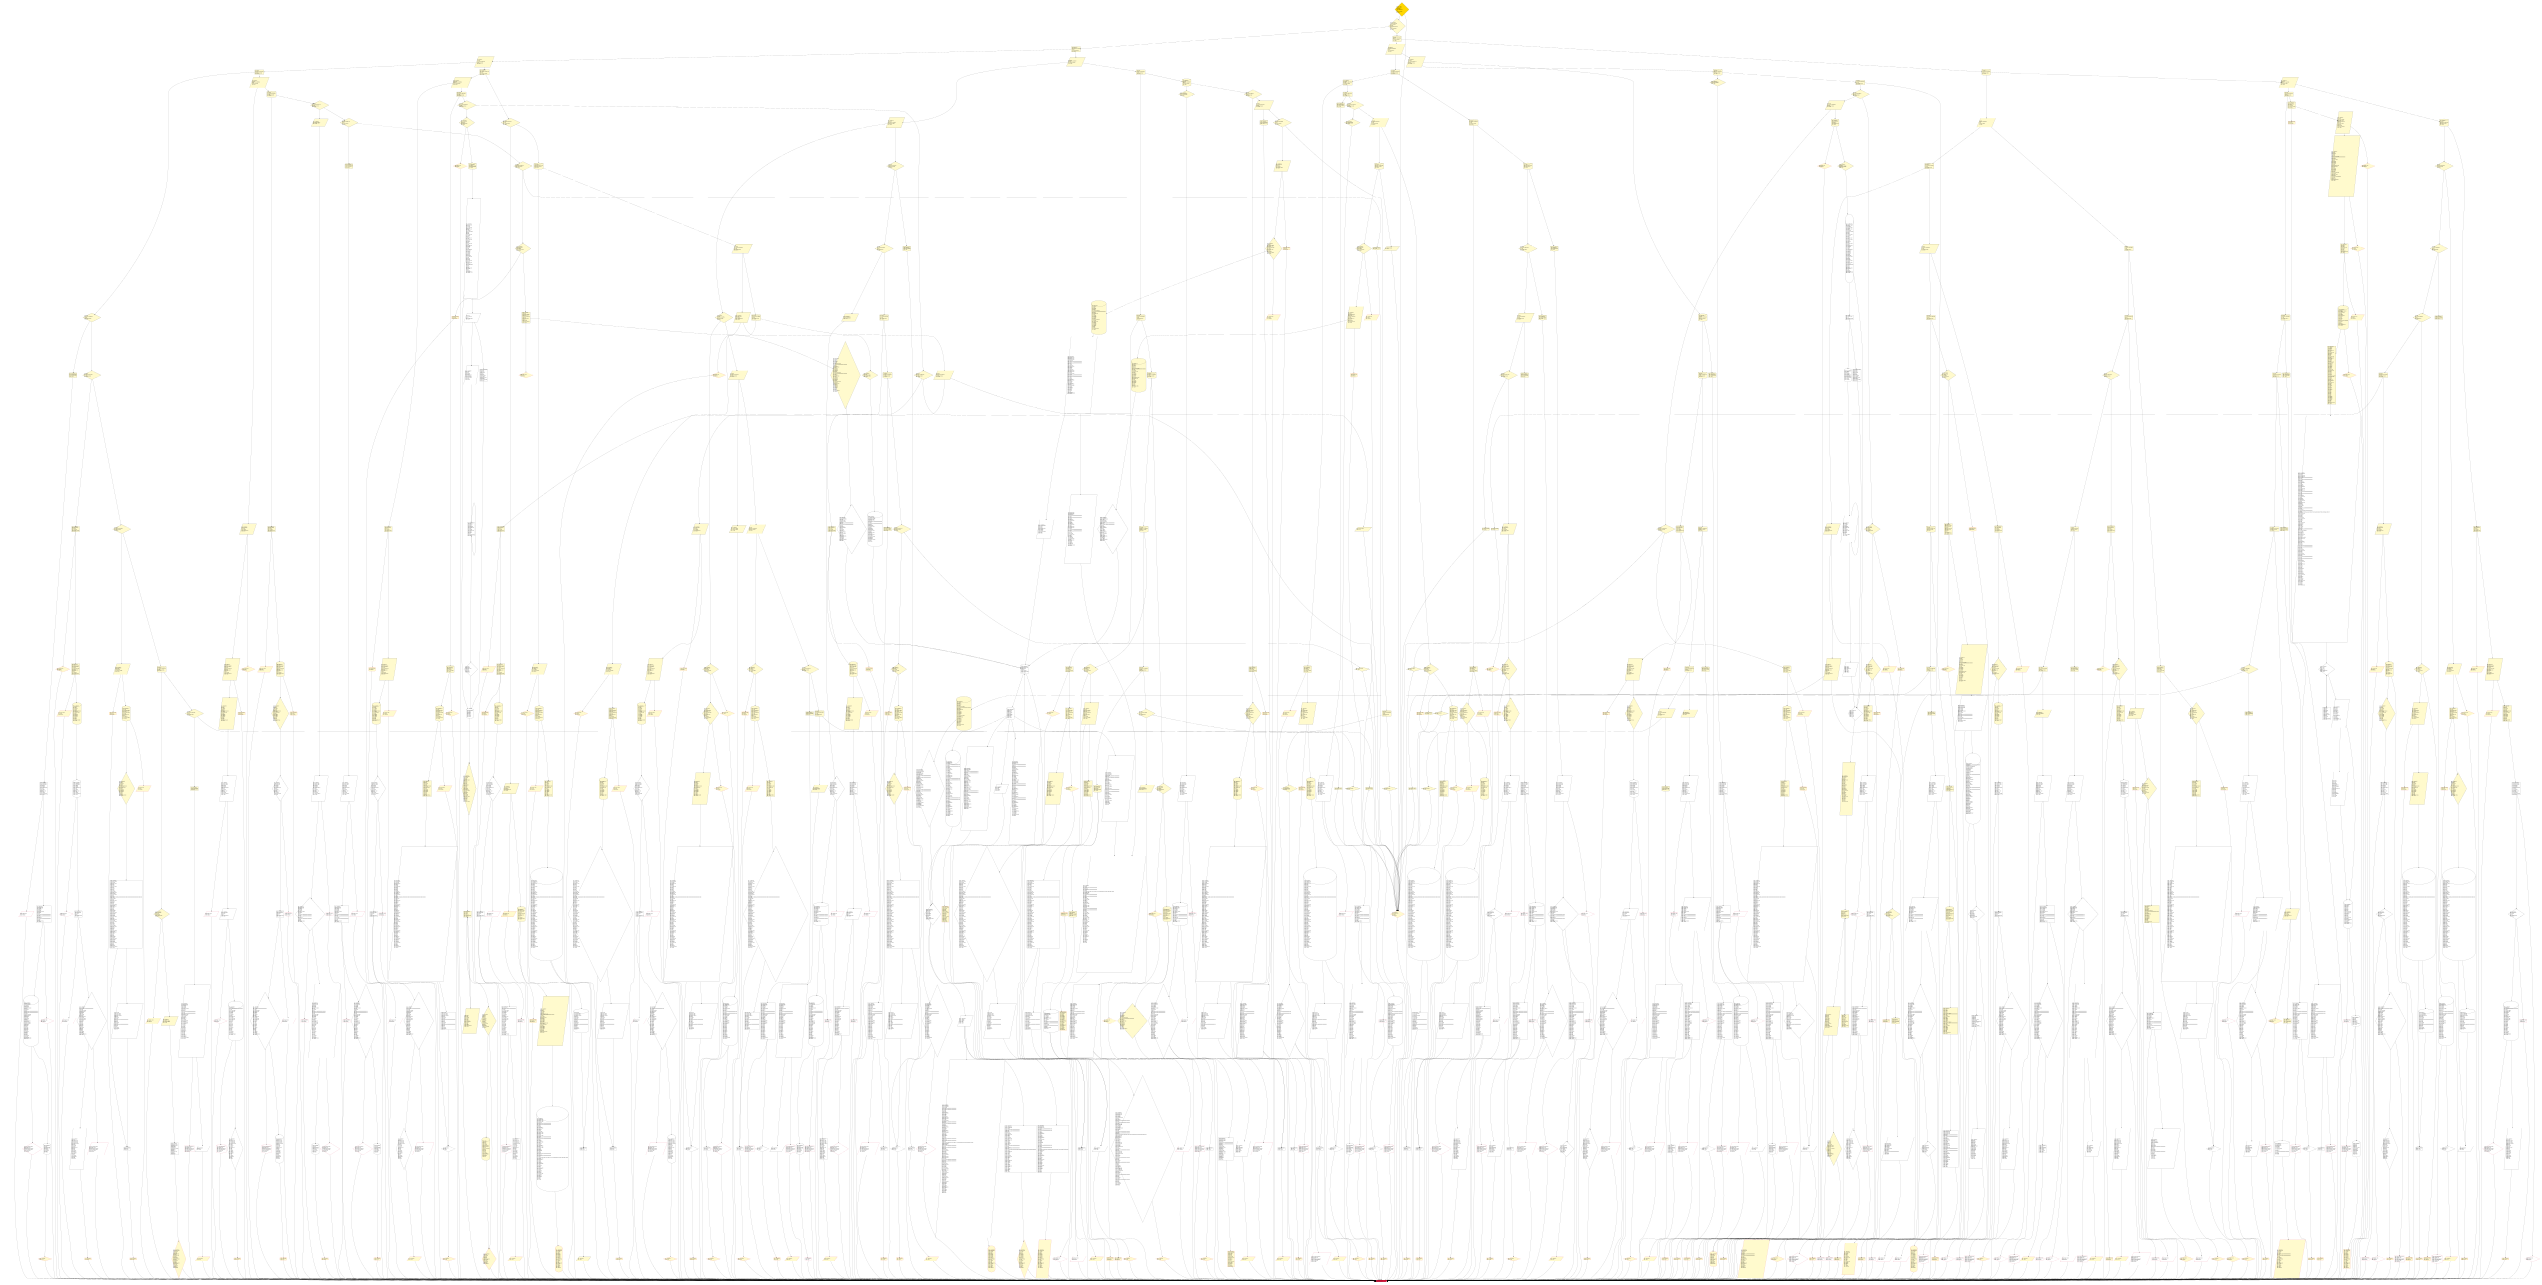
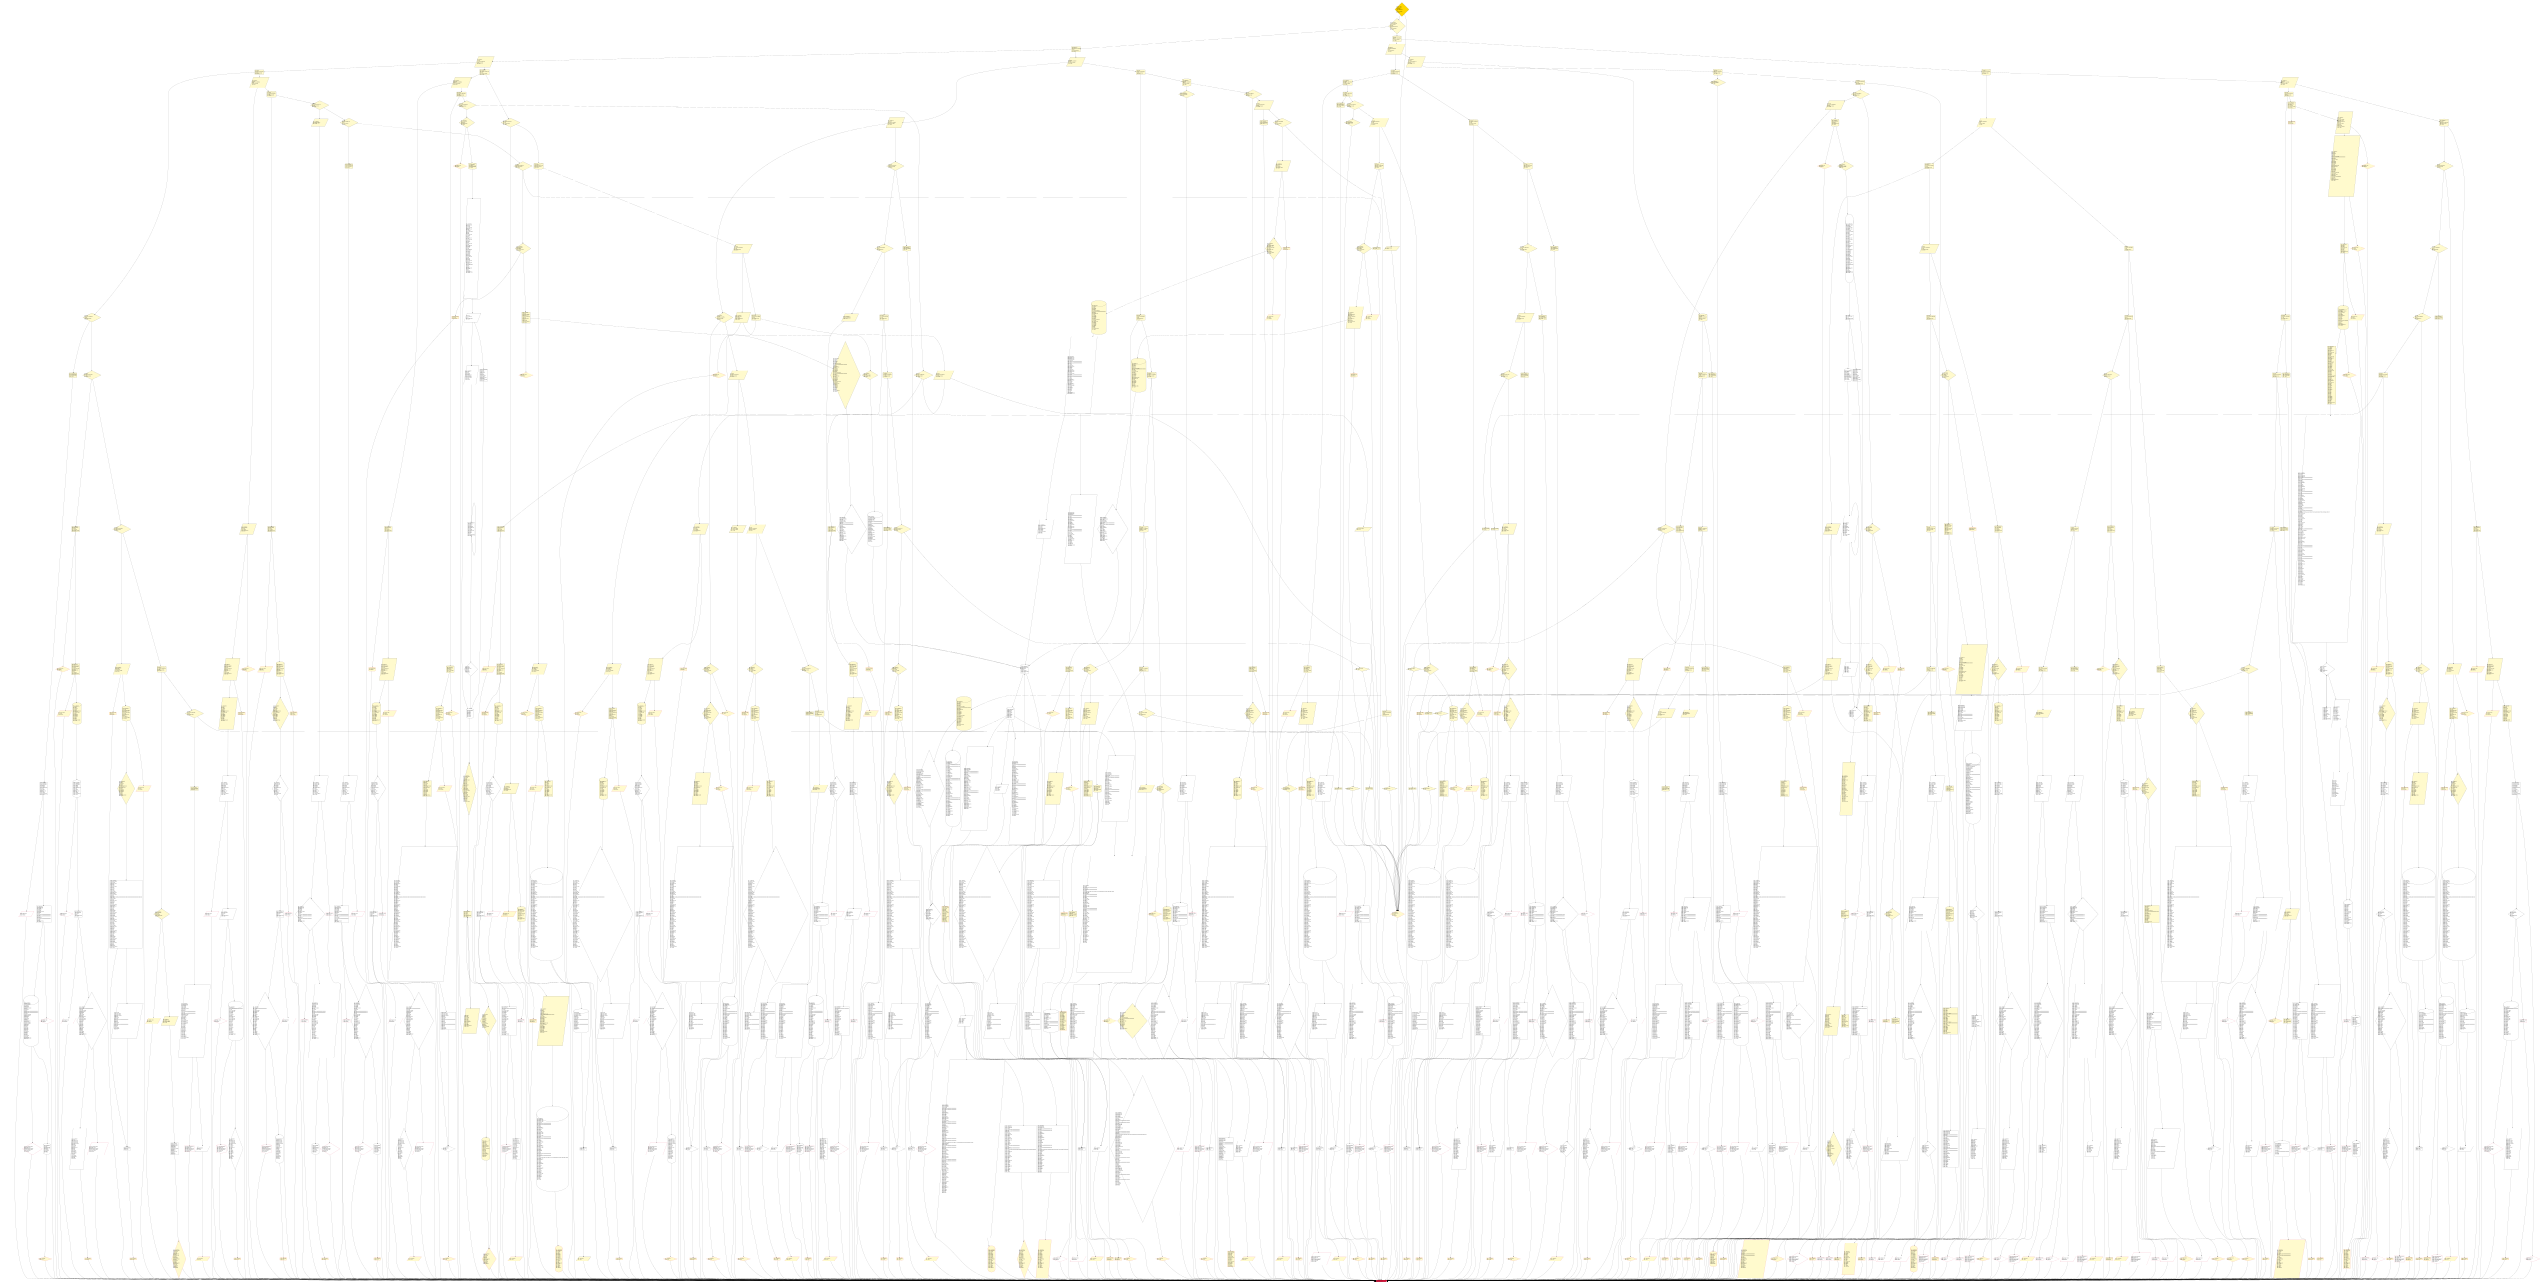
node "2427: JUMPDEST 2428: STOP": fillcolor white -> lemonchiffon
